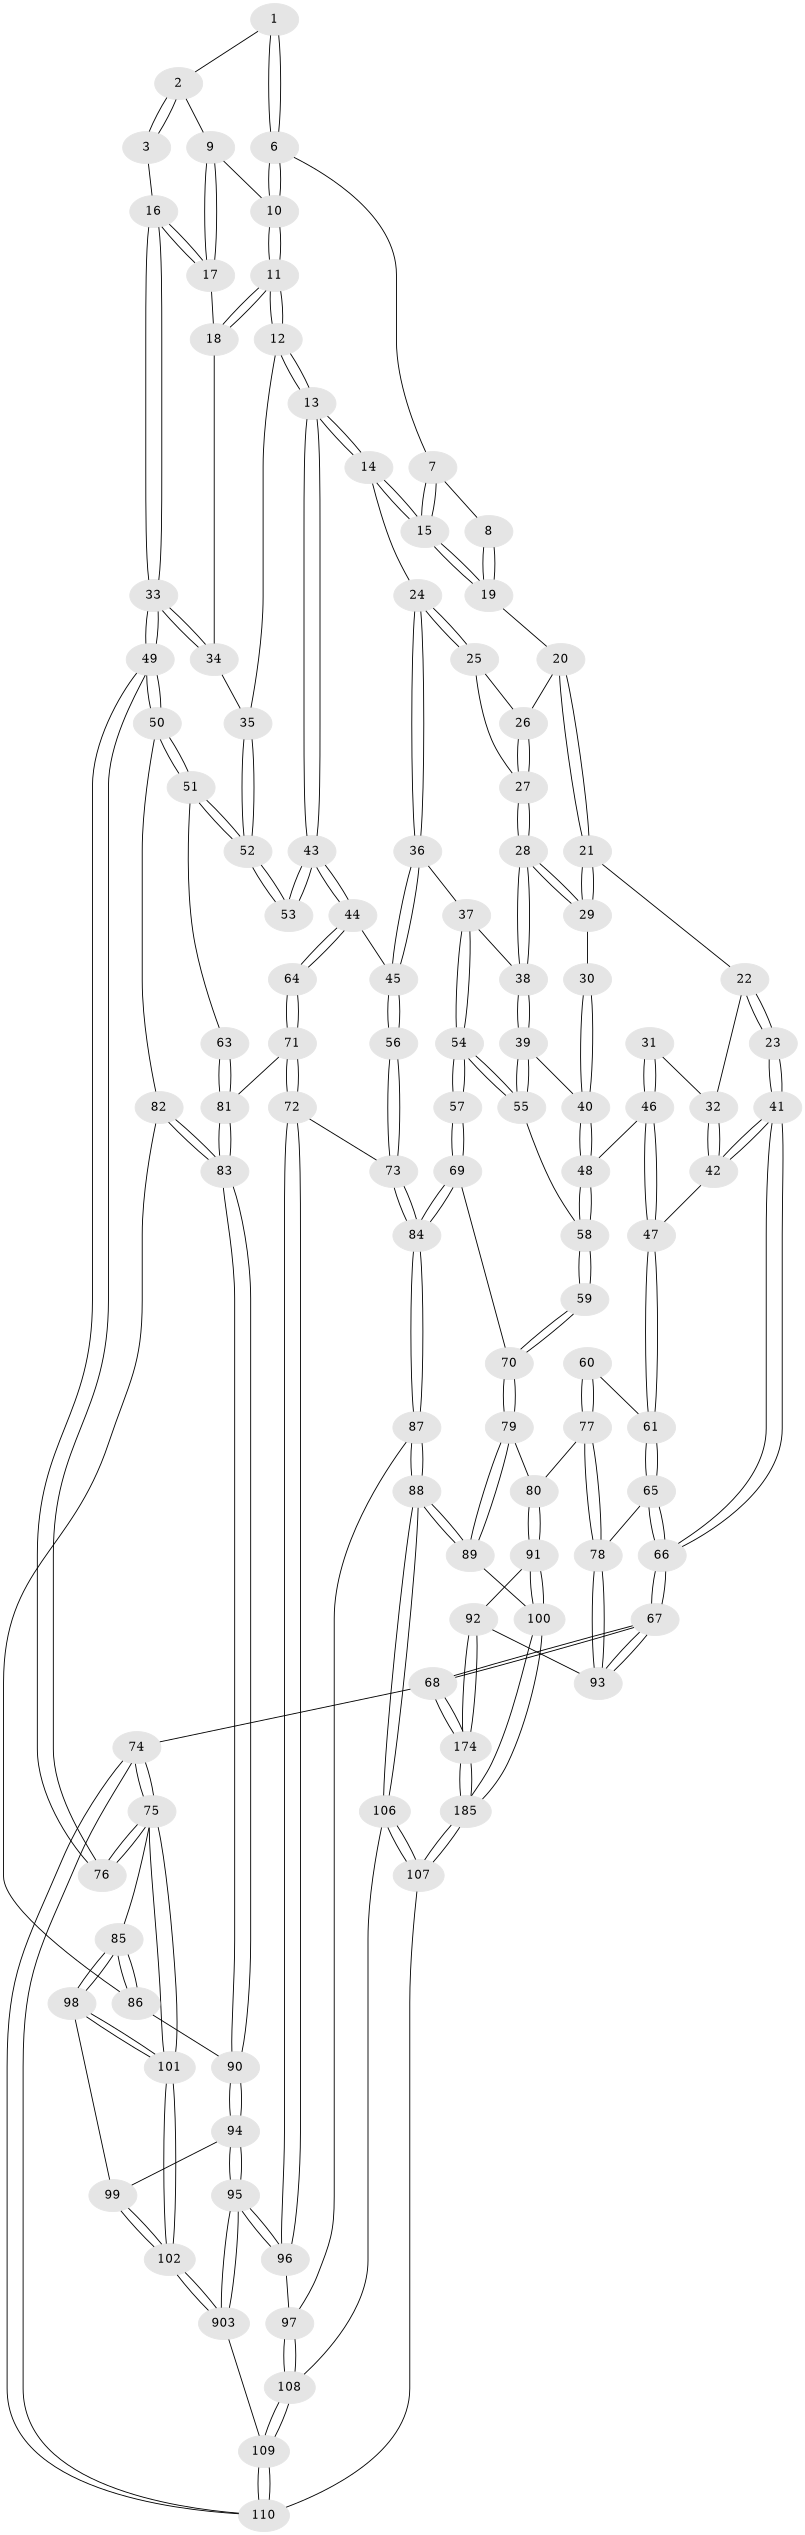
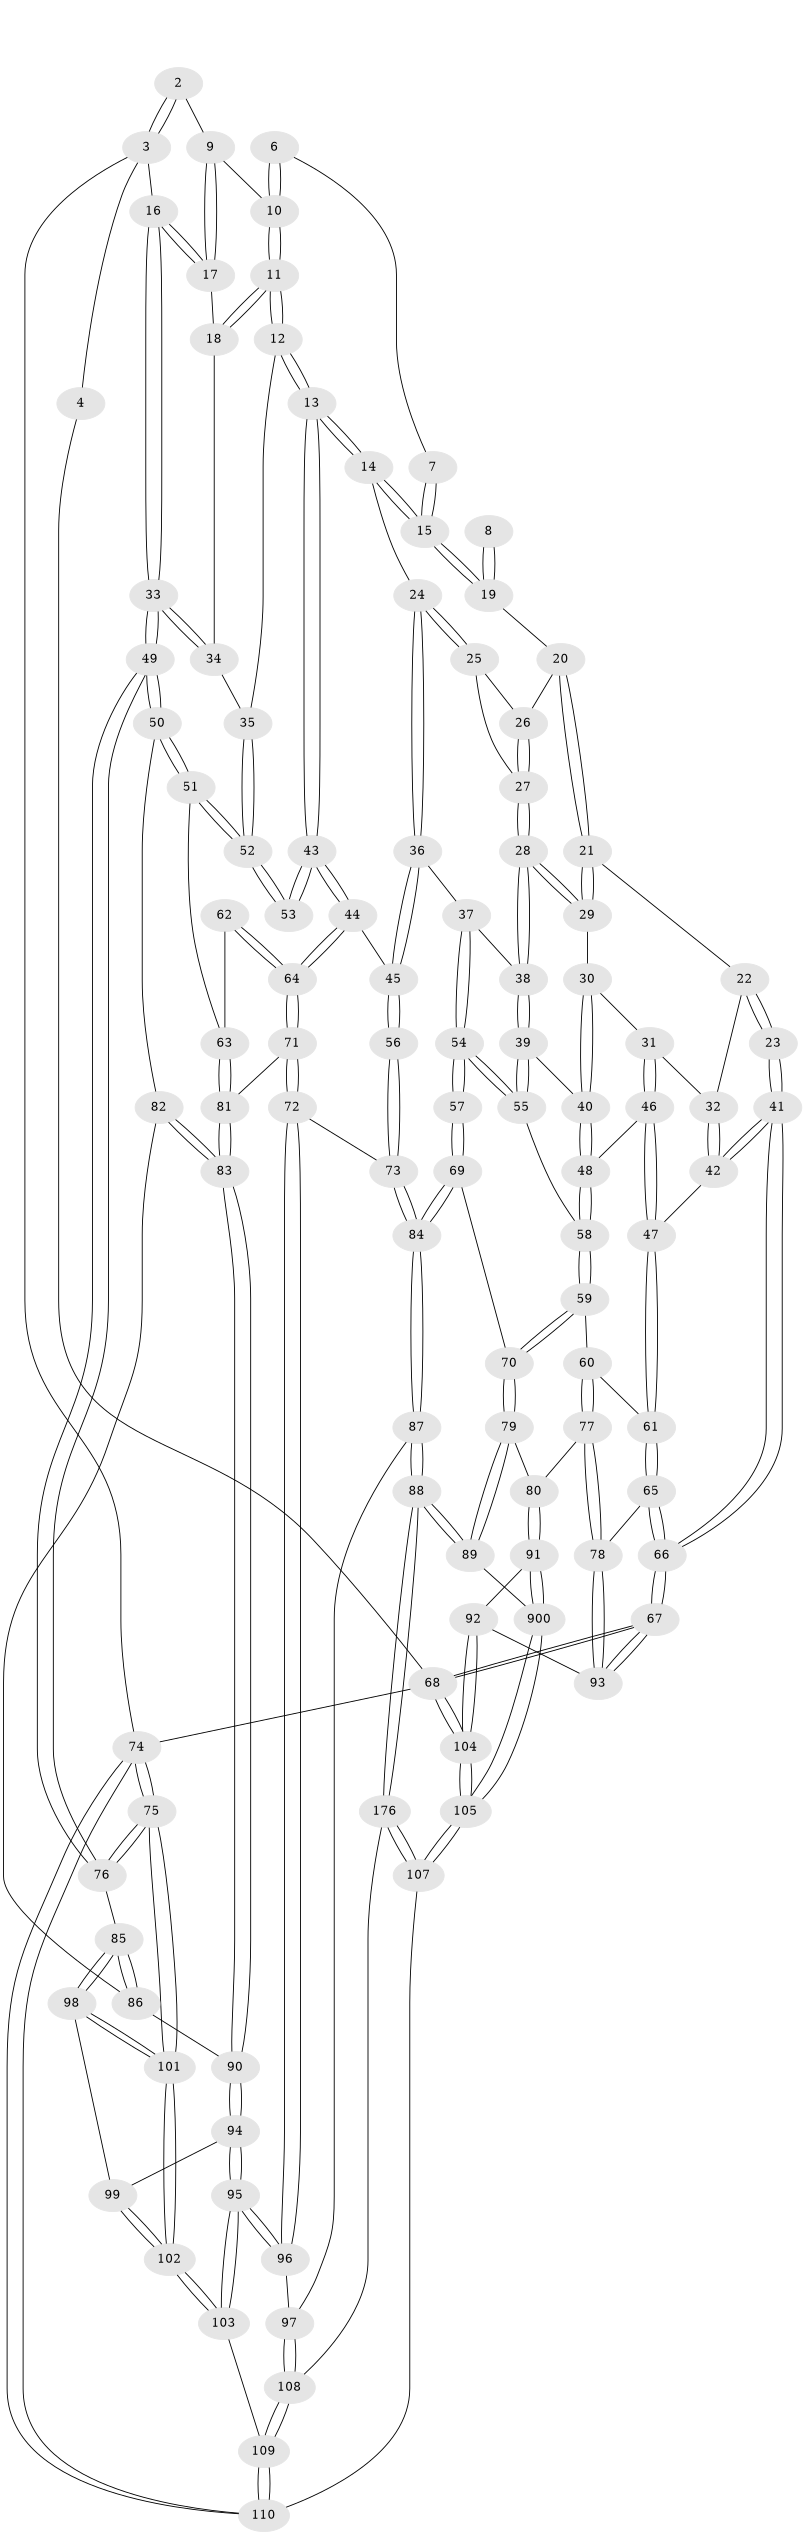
node "1": removed
node "4": added
edge "7" -- "8": removed
node "62": added
edge "3" -- "74": added
edge "30" -- "31": added
edge "59" -- "60": added
node "100": label "100" -> "900"
node "174": label "174" -> "104"
node "106": label "106" -> "176"
node "185": label "185" -> "105"
edge "75" -- "85": now "76" -- "85"
node "903": label "903" -> "103"
